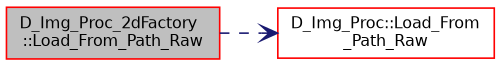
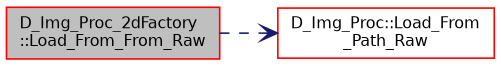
node "D_Img_Proc_2dFactory ::Load_From_Path_Raw": label "D_Img_Proc_2dFactory ::Load_From_Path_Raw" -> "D_Img_Proc_2dFactory ::Load_From_From_Raw"
